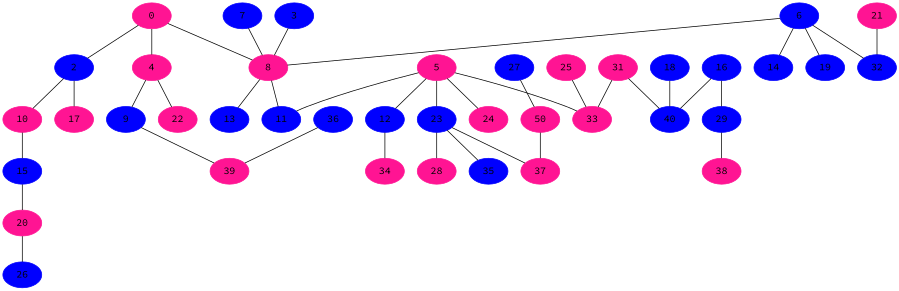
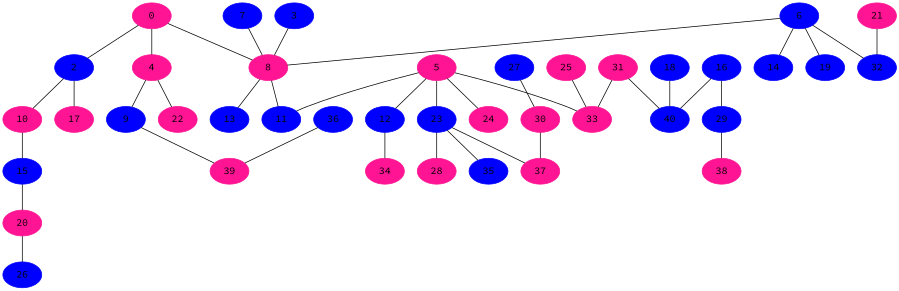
node "50": label "50" -> "30"
